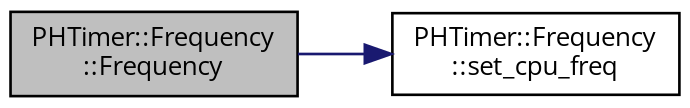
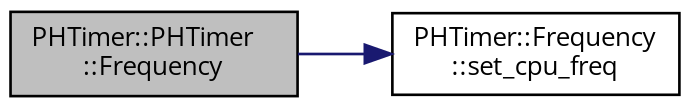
node "PHTimer::Frequency ::Frequency": label "PHTimer::Frequency ::Frequency" -> "PHTimer::PHTimer ::Frequency"
